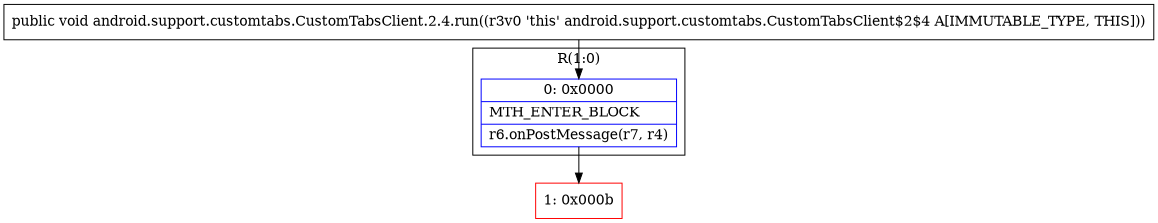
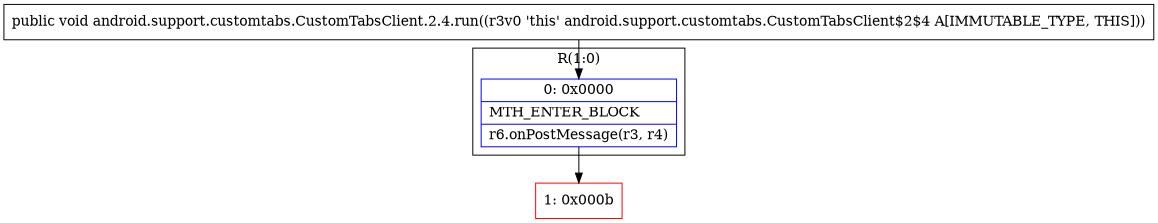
node "0: 0x0000": text "r6.onPostMessage(r7, r4)" -> "r6.onPostMessage(r3, r4)"
